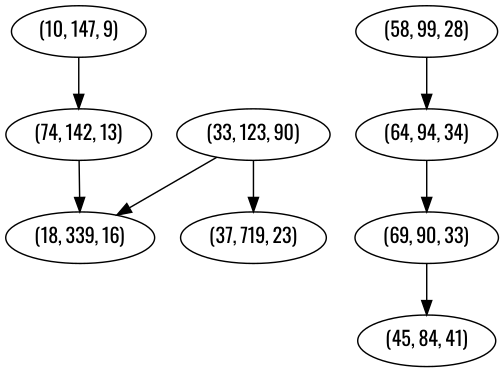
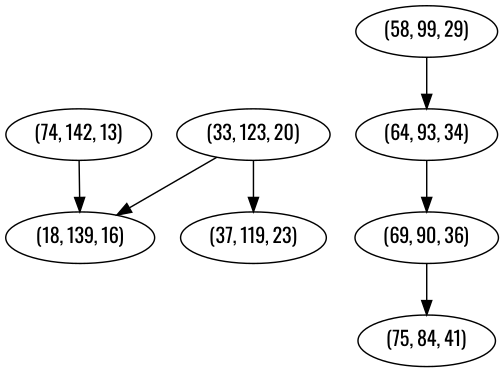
node "(10, 147, 9)": removed
node "(58, 99, 28)": label "(58, 99, 28)" -> "(58, 99, 29)"
node "(33, 123, 90)": label "(33, 123, 90)" -> "(33, 123, 20)"
node "(64, 94, 34)": label "(64, 94, 34)" -> "(64, 93, 34)"
node "(18, 339, 16)": label "(18, 339, 16)" -> "(18, 139, 16)"
node "(37, 719, 23)": label "(37, 719, 23)" -> "(37, 119, 23)"
node "(69, 90, 33)": label "(69, 90, 33)" -> "(69, 90, 36)"
node "(45, 84, 41)": label "(45, 84, 41)" -> "(75, 84, 41)"
